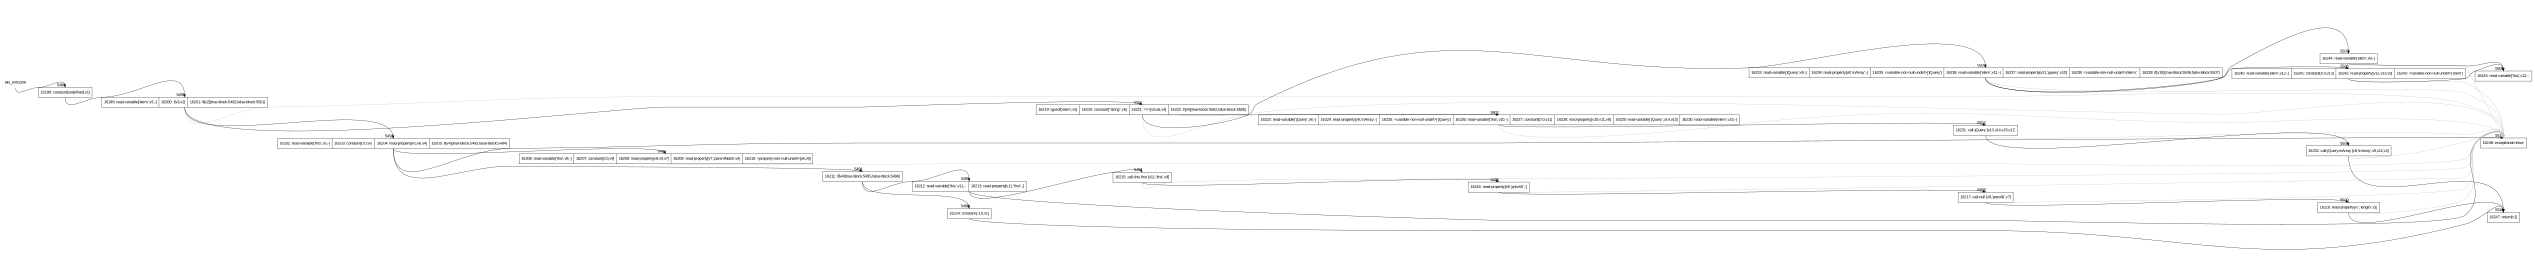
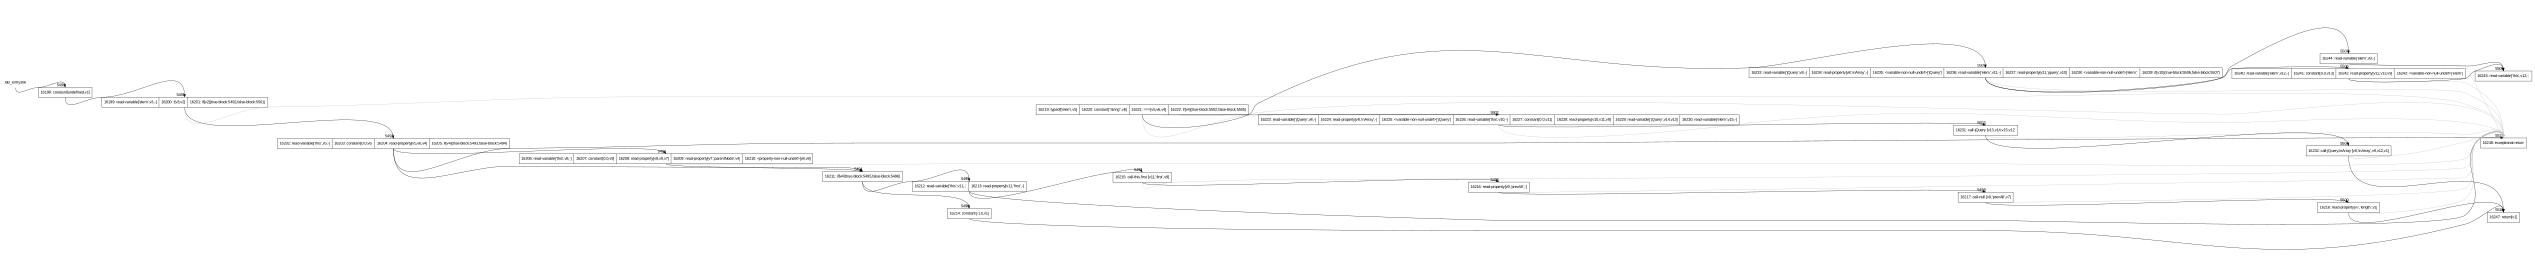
edge "16199: read-variable['elem',v3,-]" -> "16219: typeof['elem',v5]": removed
edge "16206: read-variable['this',v8,-]" -> "16211: if[v4](true-block:5495,false-block:5496)": added
